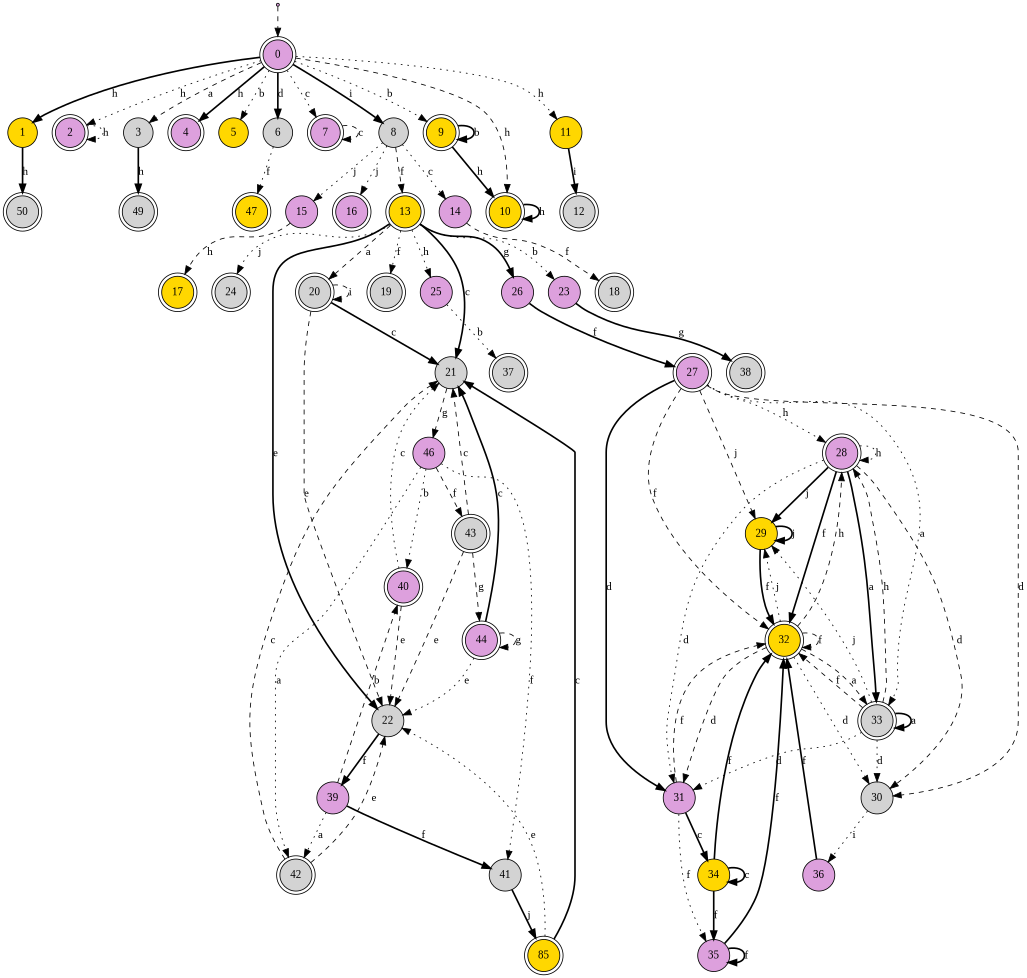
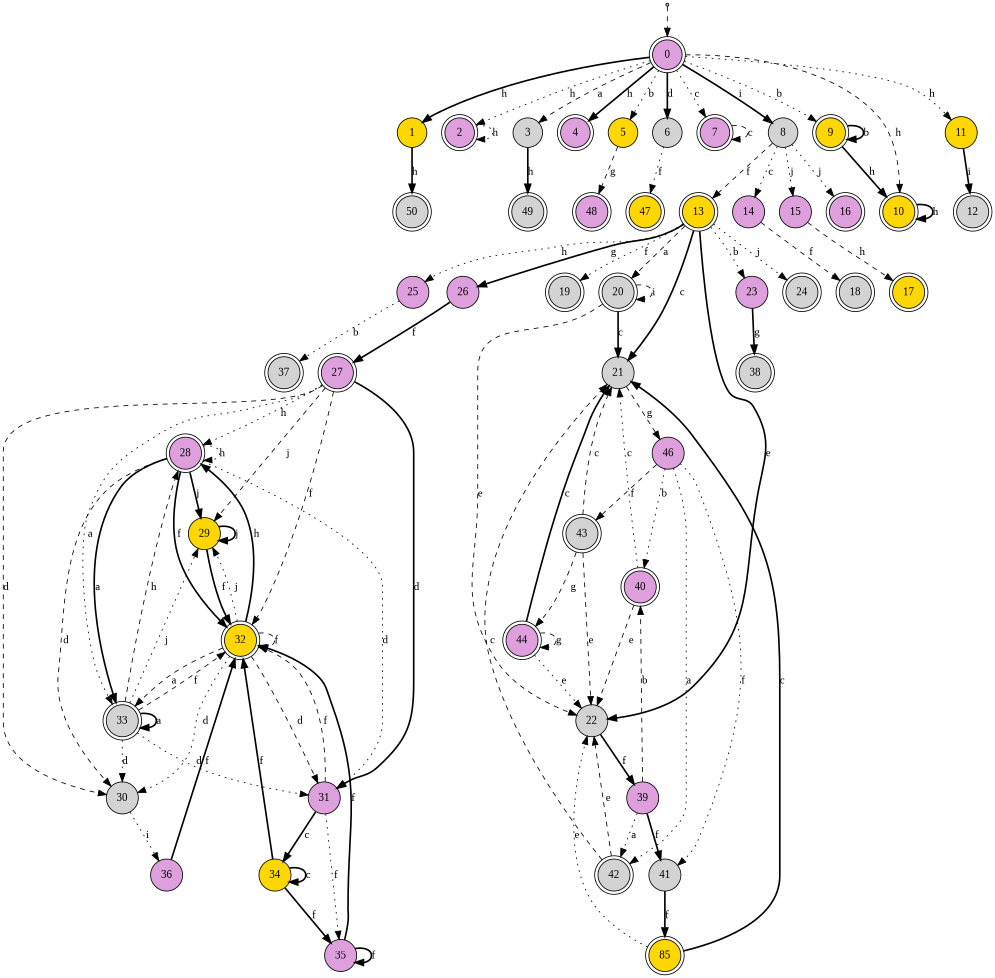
node "48": added
edge "32" -> "28": style dashed -> bold
edge "41" -> "85": label "j" -> "f"
